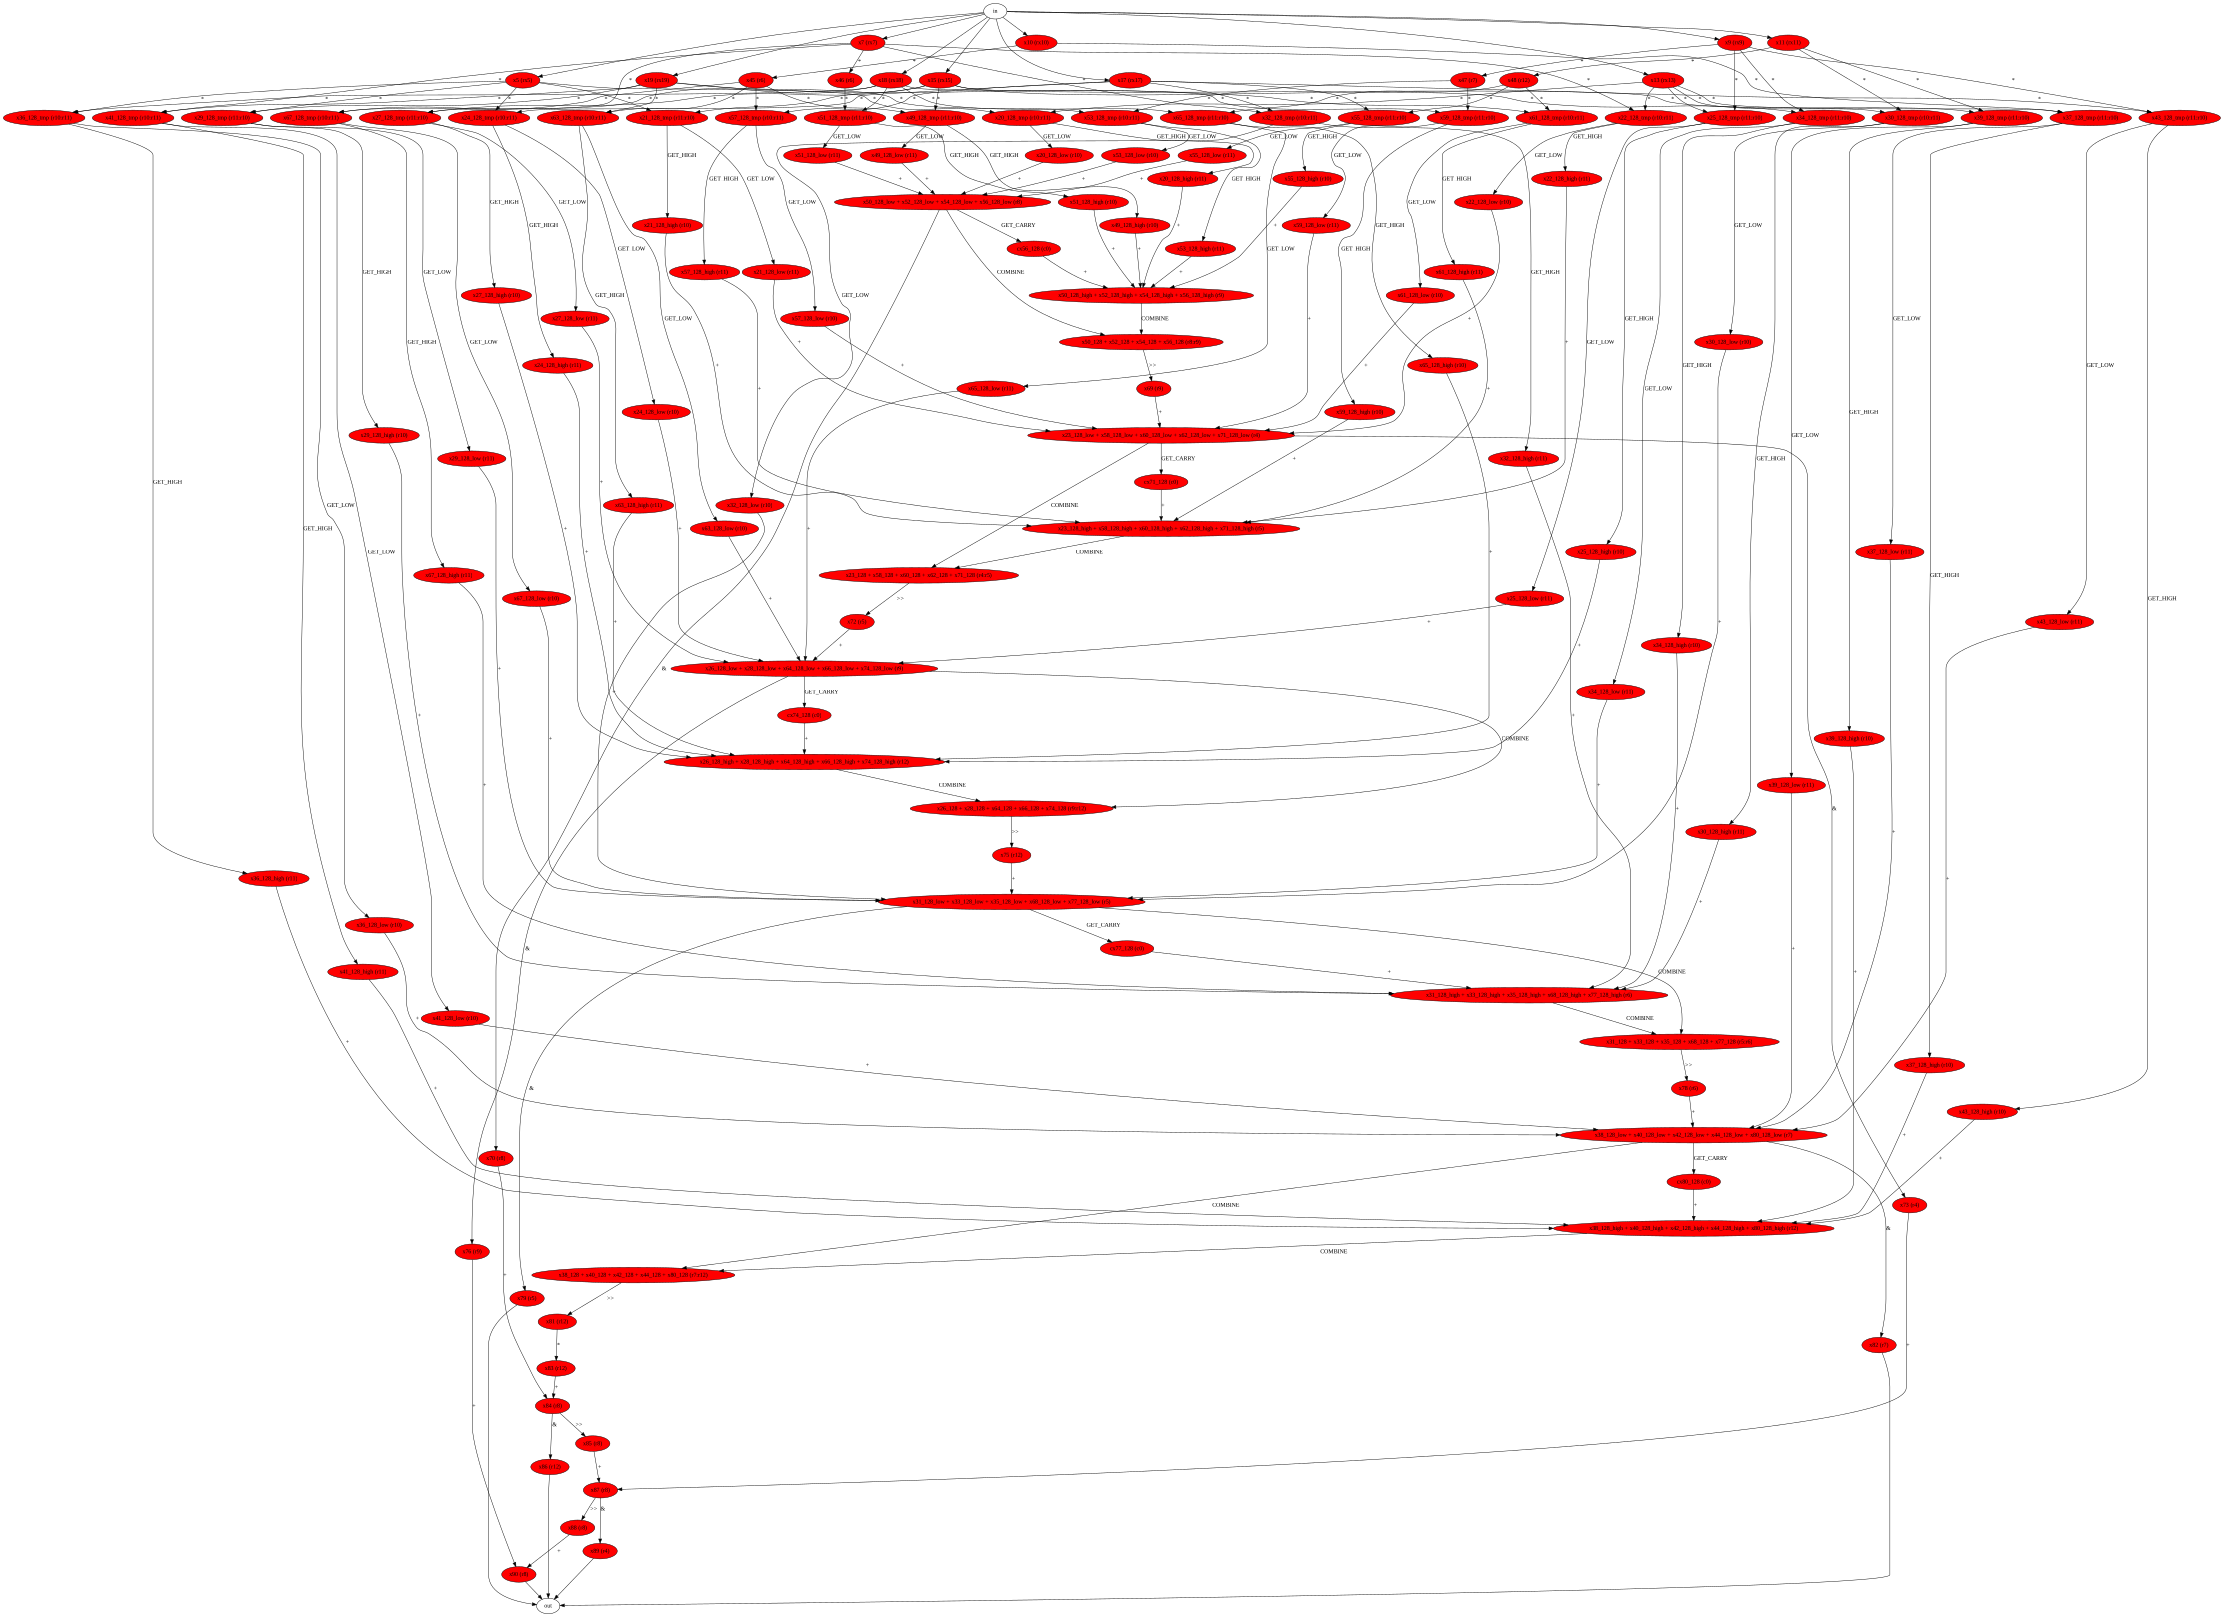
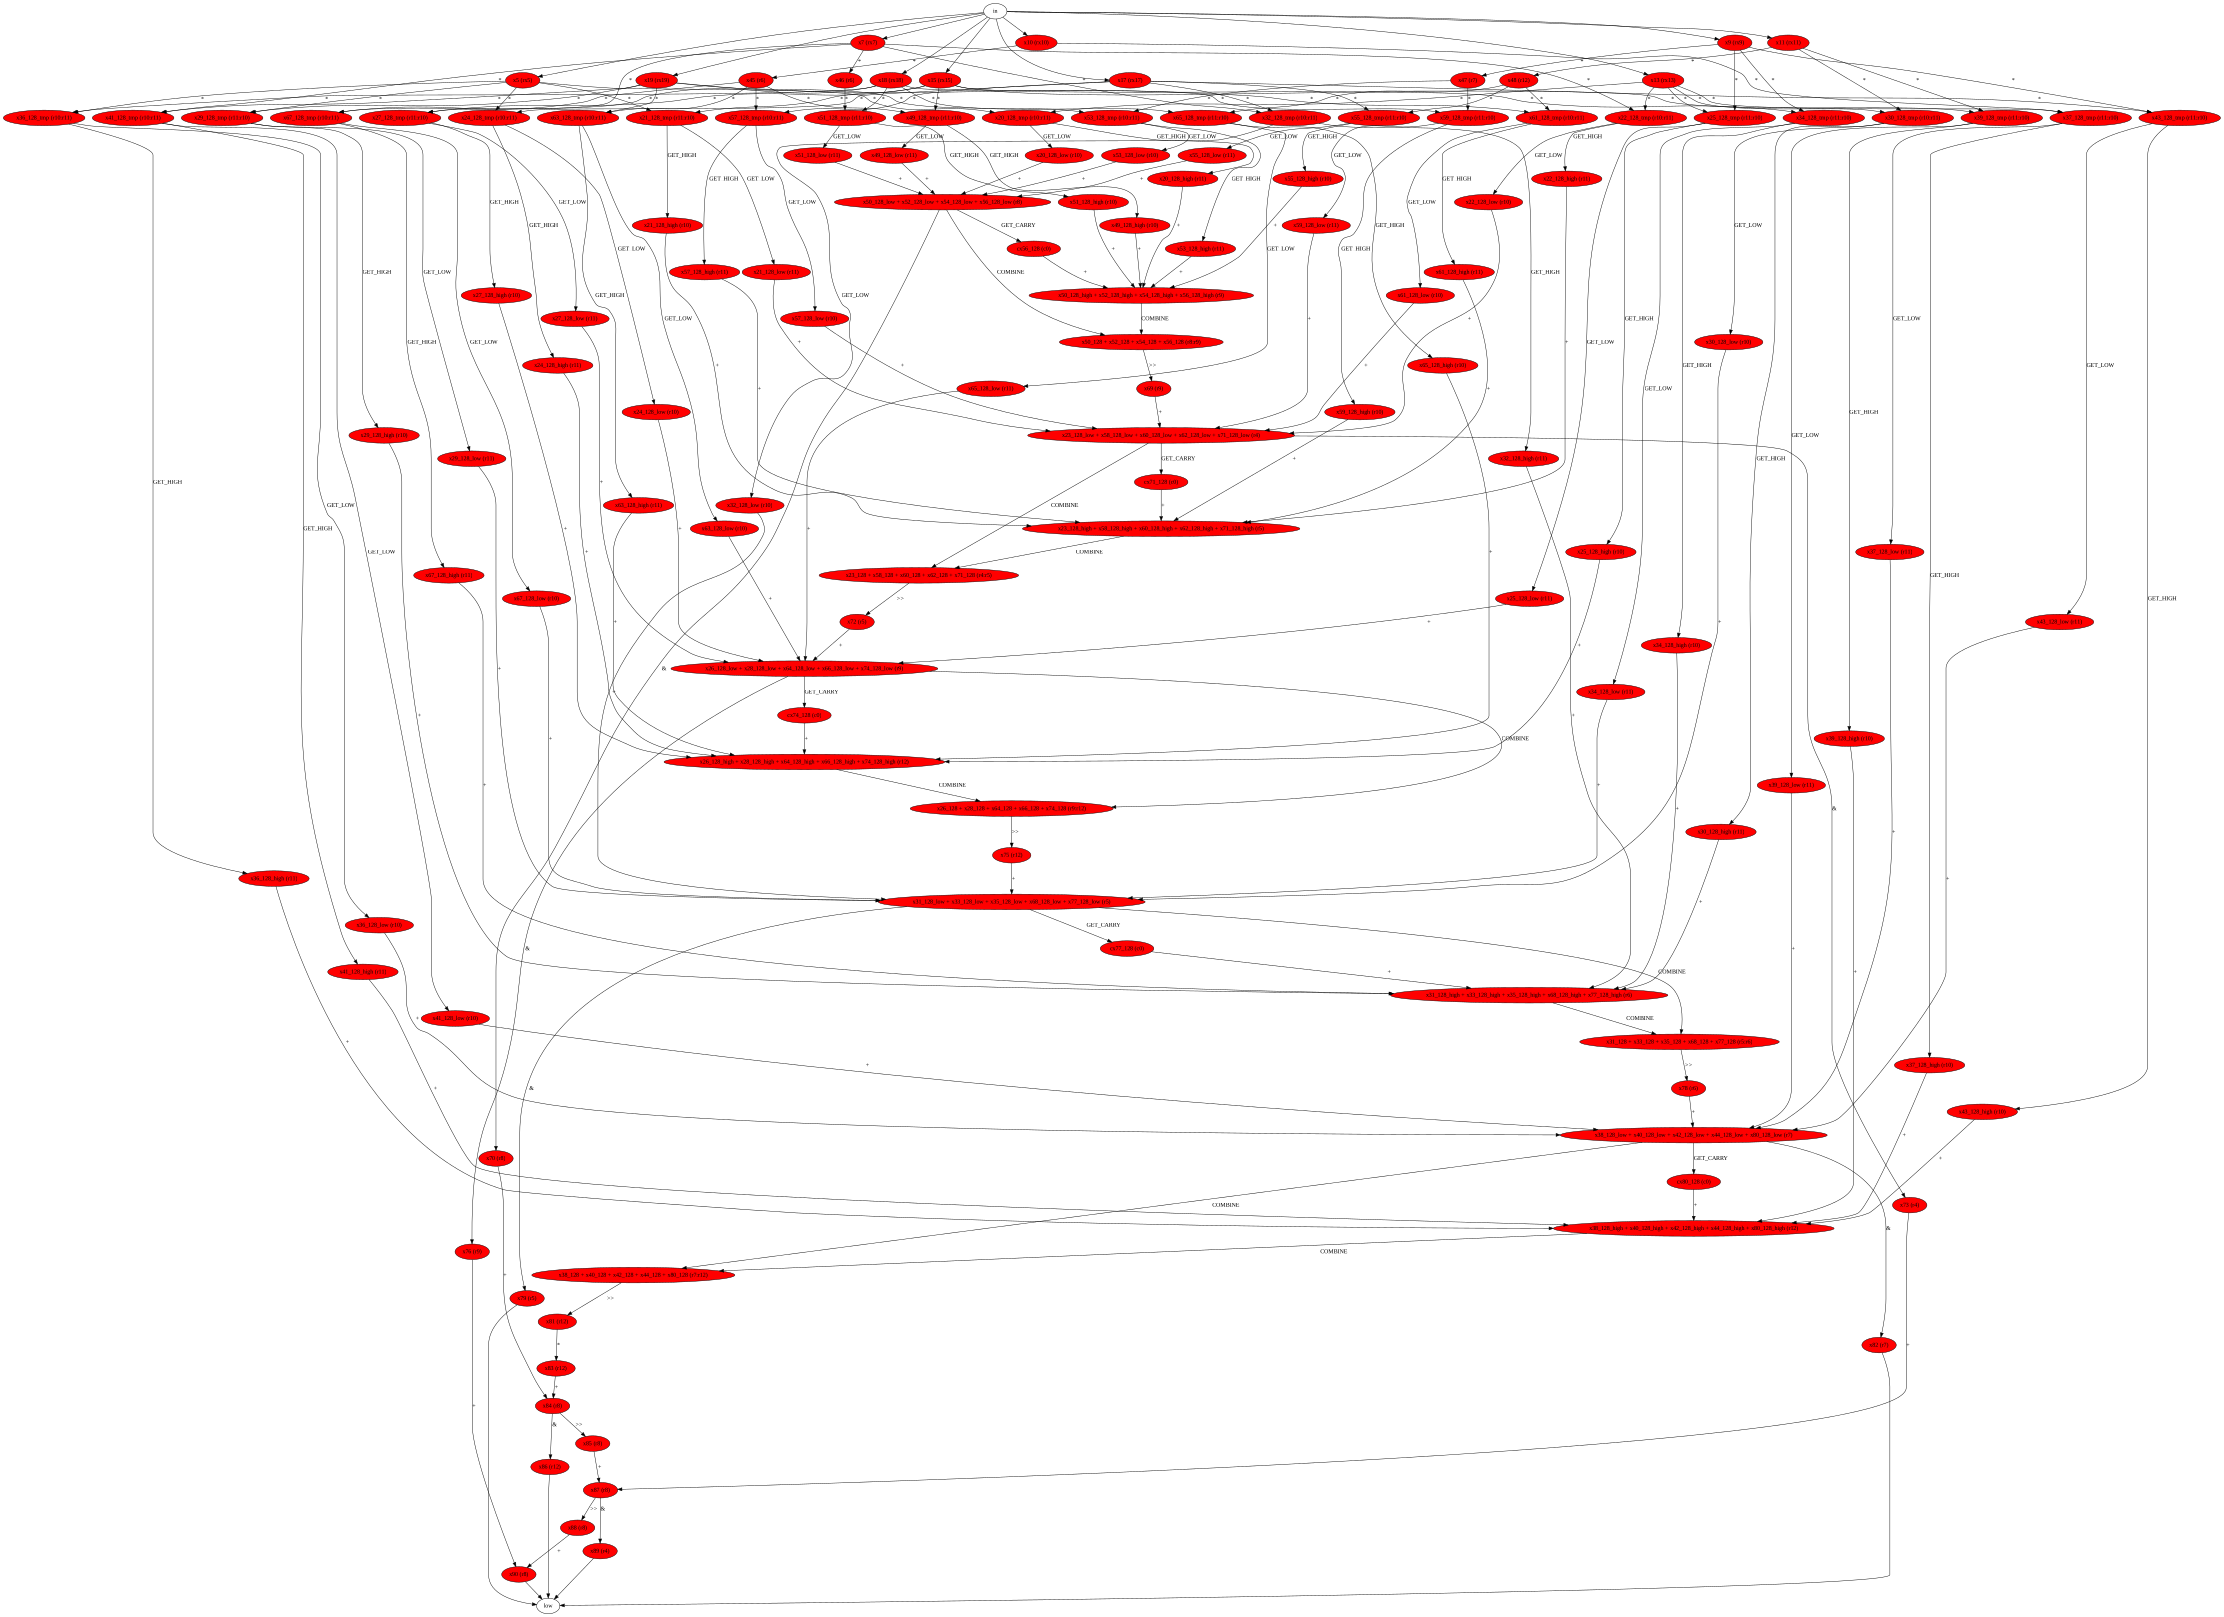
node "out": label "out" -> "low"
